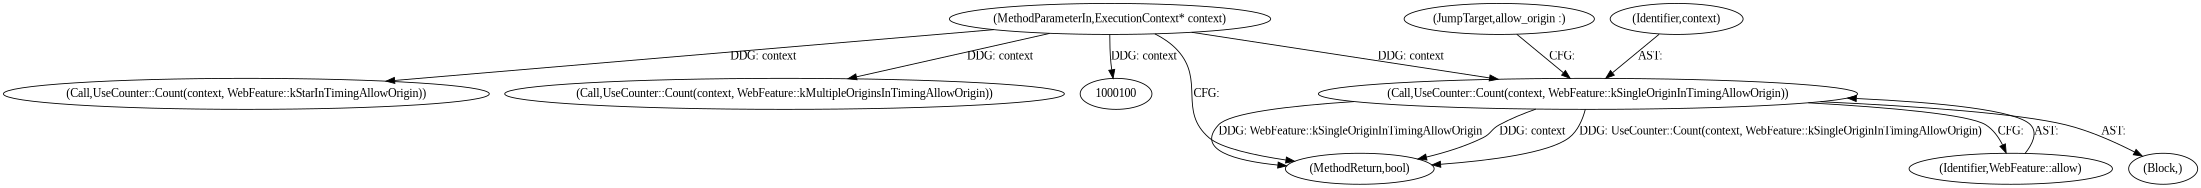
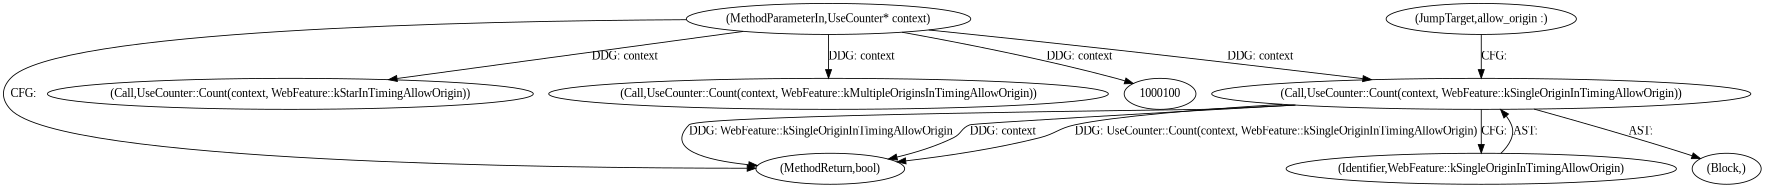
node "(MethodParameterIn,ExecutionContext* context)": label "(MethodParameterIn,ExecutionContext* context)" -> "(MethodParameterIn,UseCounter* context)"
node "(Identifier,context)": removed
node "(Identifier,WebFeature::allow)": label "(Identifier,WebFeature::allow)" -> "(Identifier,WebFeature::kSingleOriginInTimingAllowOrigin)"
